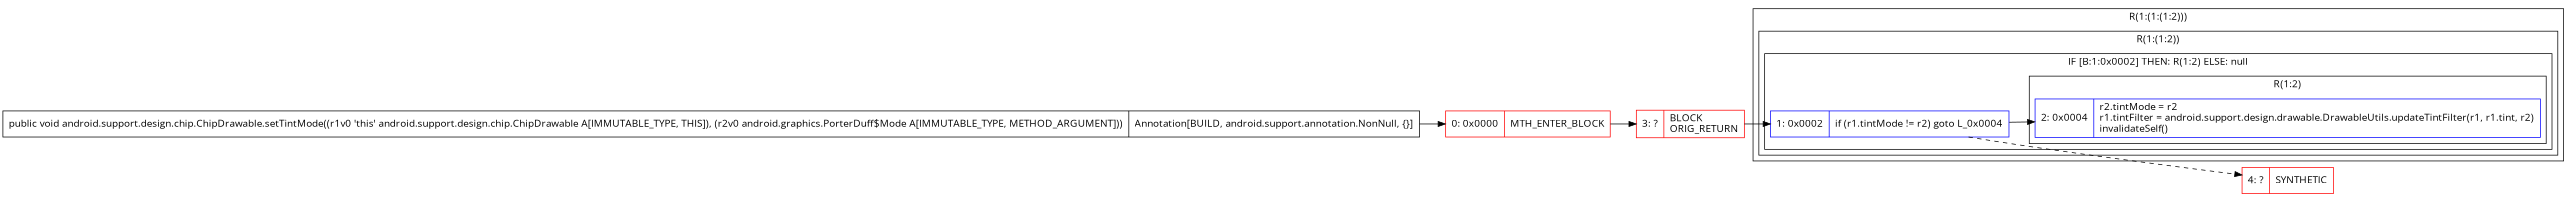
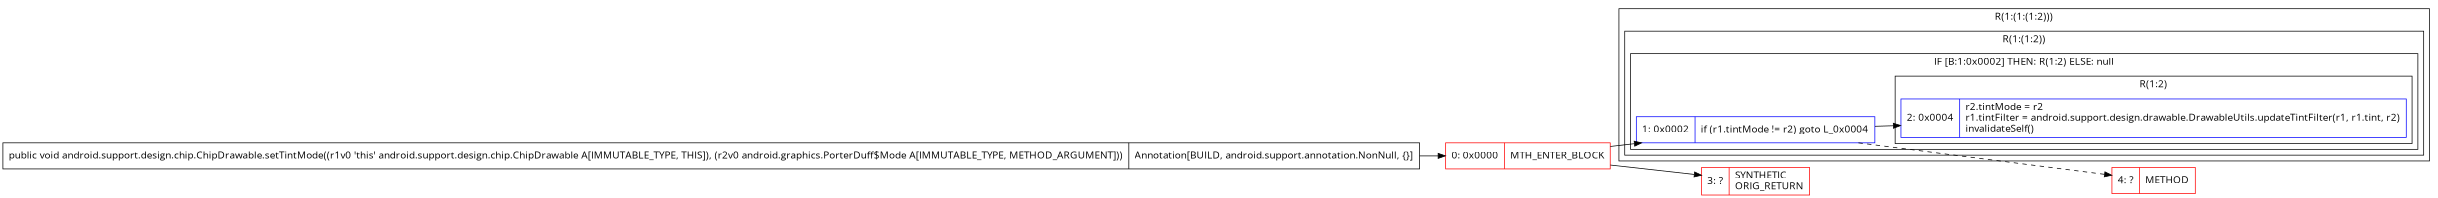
node "3: ?": text "BLOCK" -> "SYNTHETIC"
edge "3: ?" -> "1: 0x0002": now "0: 0x0000" -> "1: 0x0002"
node "4: ?": text "SYNTHETIC" -> "METHOD"
